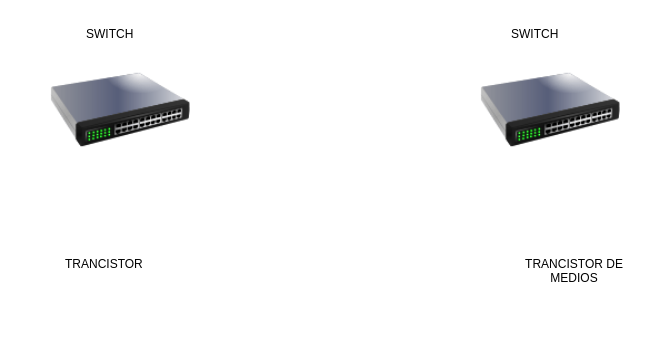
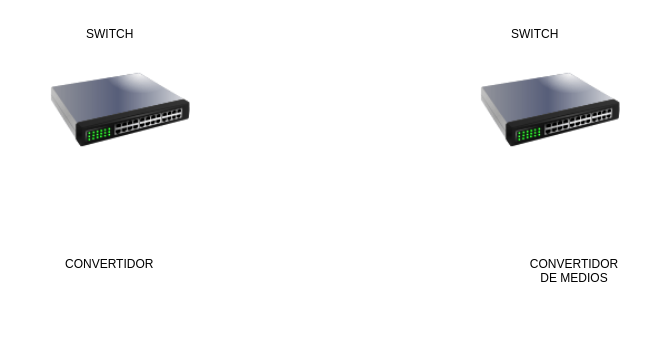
node "TRANCISTOR": label "TRANCISTOR" -> "CONVERTIDOR"
node "TRANCISTOR DE MEDIOS": label "TRANCISTOR DE MEDIOS" -> "CONVERTIDOR DE MEDIOS"
